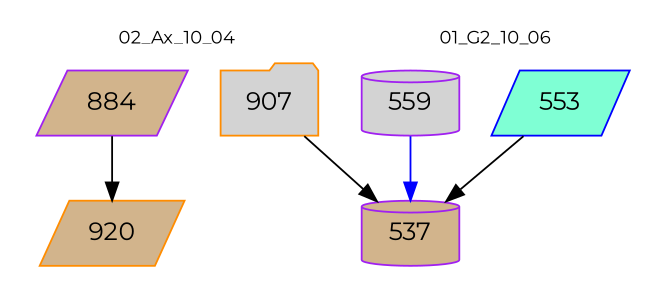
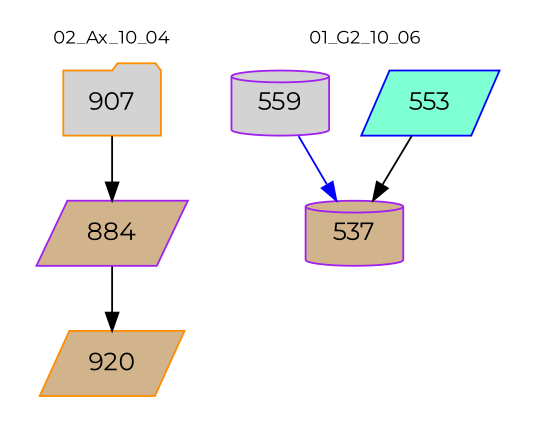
edge "907" -> "537": now "907" -> "884"
